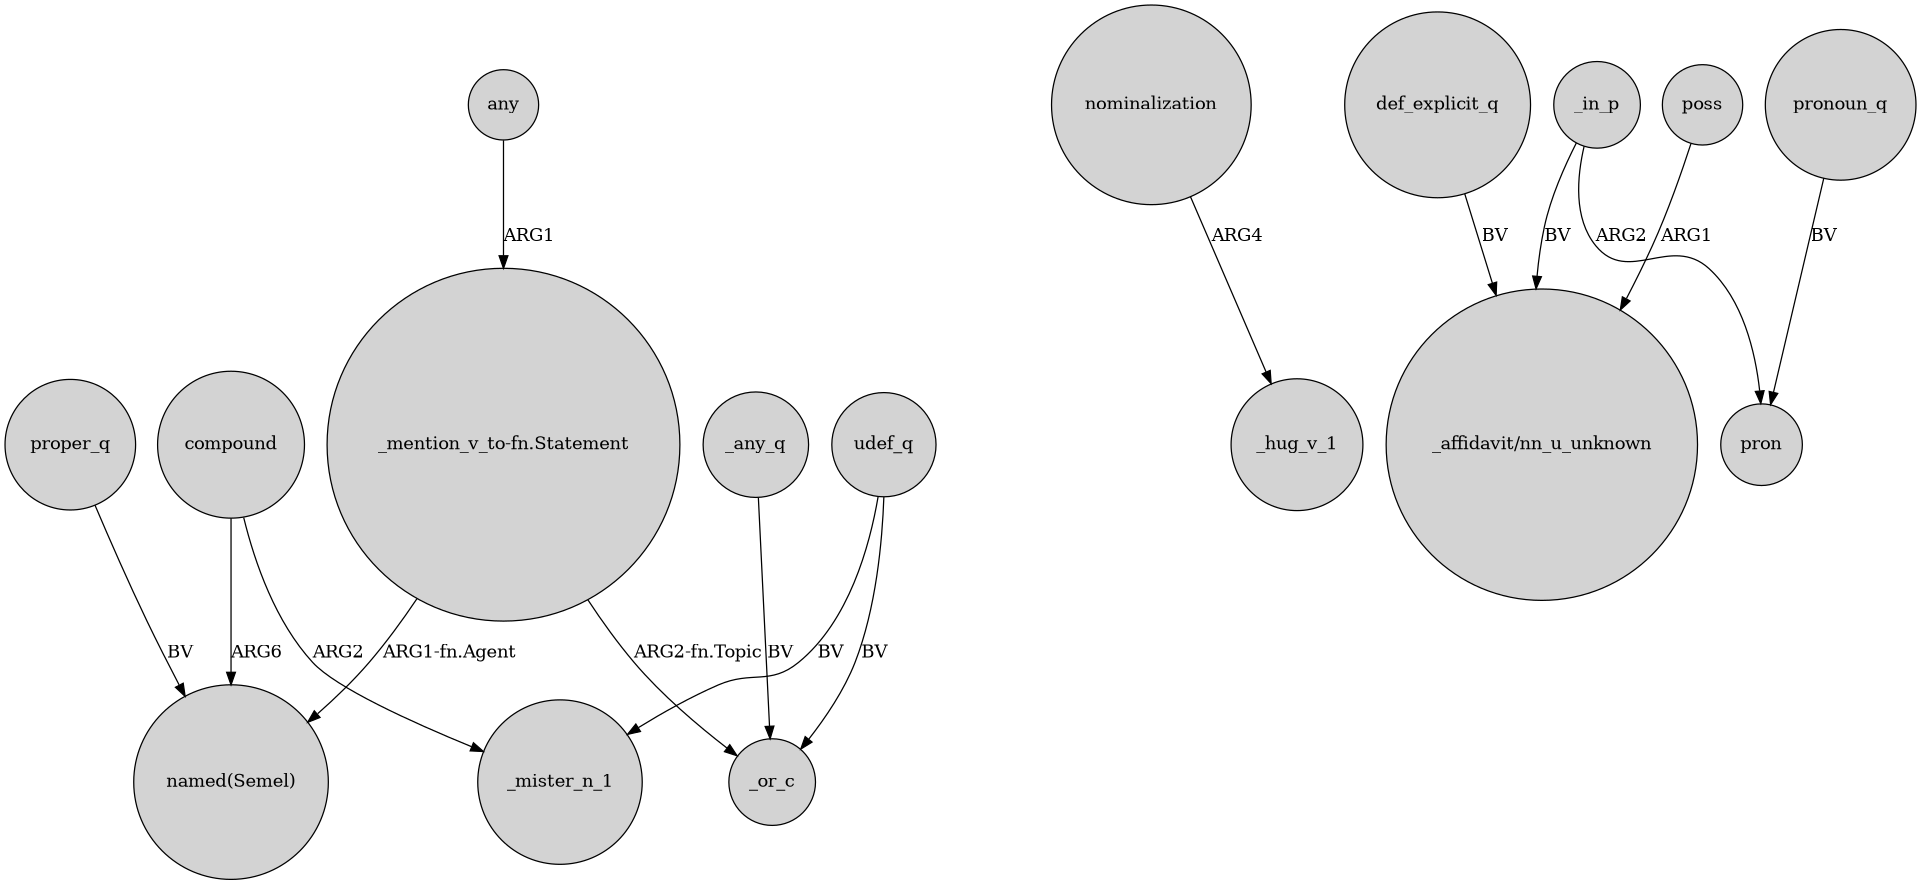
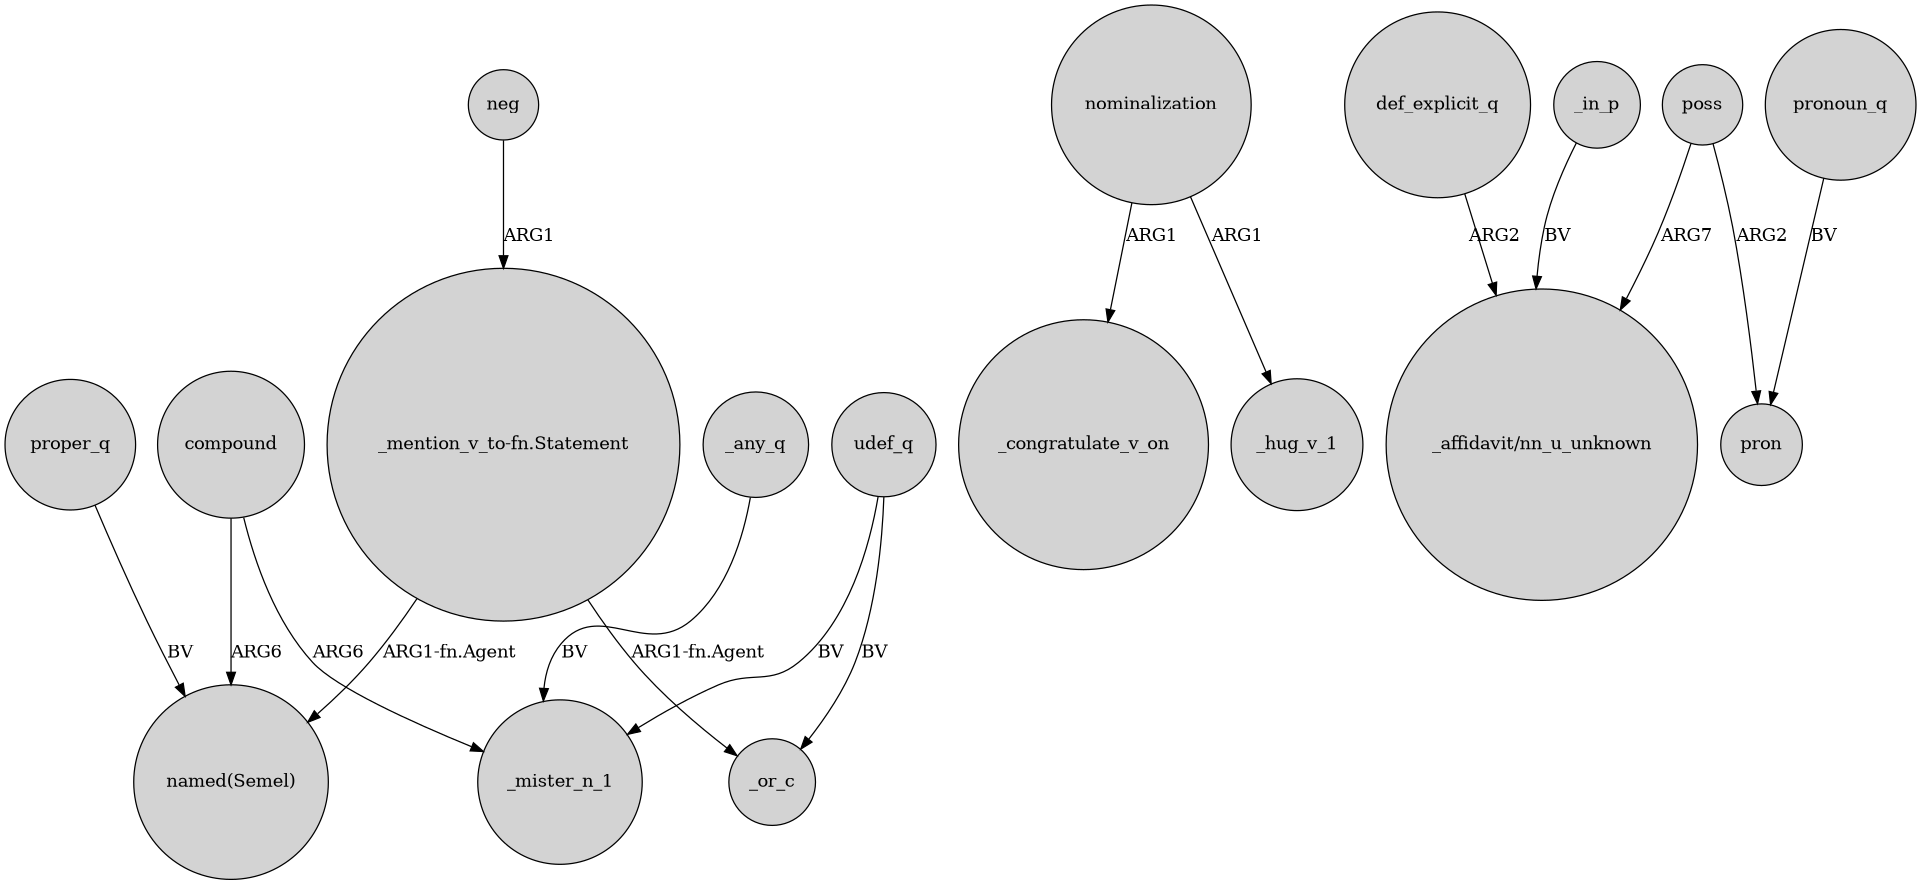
node "any": label "any" -> "neg"
edge "nominalization" -> "_hug_v_1": label "ARG4" -> "ARG1"
edge "def_explicit_q" -> "_affidavit/nn_u_unknown": label "BV" -> "ARG2"
edge "poss" -> "_affidavit/nn_u_unknown": label "ARG1" -> "ARG7"
edge "_in_p" -> "pron": now "poss" -> "pron"
node "_congratulate_v_on": added
edge "_any_q" -> "_or_c": now "_any_q" -> "_mister_n_1"
edge "compound" -> "_mister_n_1": label "ARG2" -> "ARG6"
edge "_mention_v_to-fn.Statement" -> "_or_c": label "ARG2-fn.Topic" -> "ARG1-fn.Agent"
